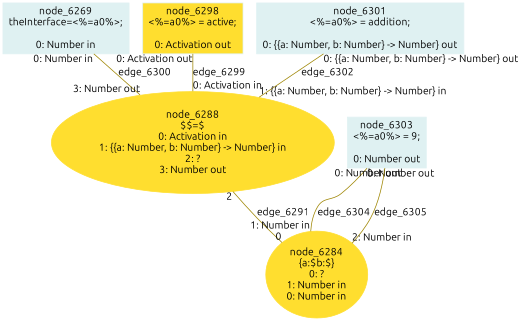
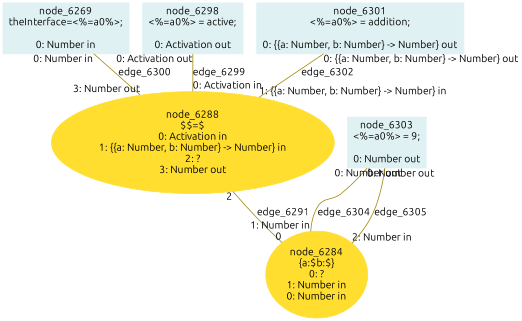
node "node_6298 <%=a0%> = active; 0: Activation out": fillcolor #ffde2f -> #dff1f2
